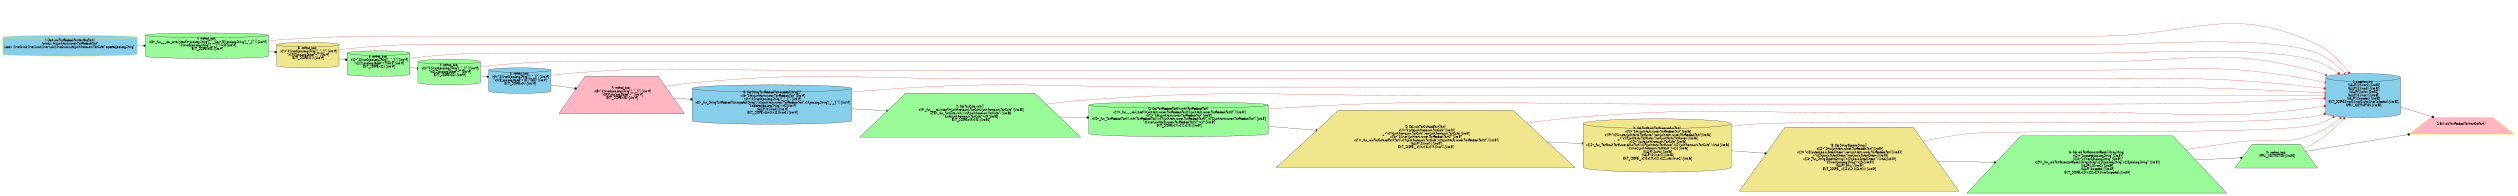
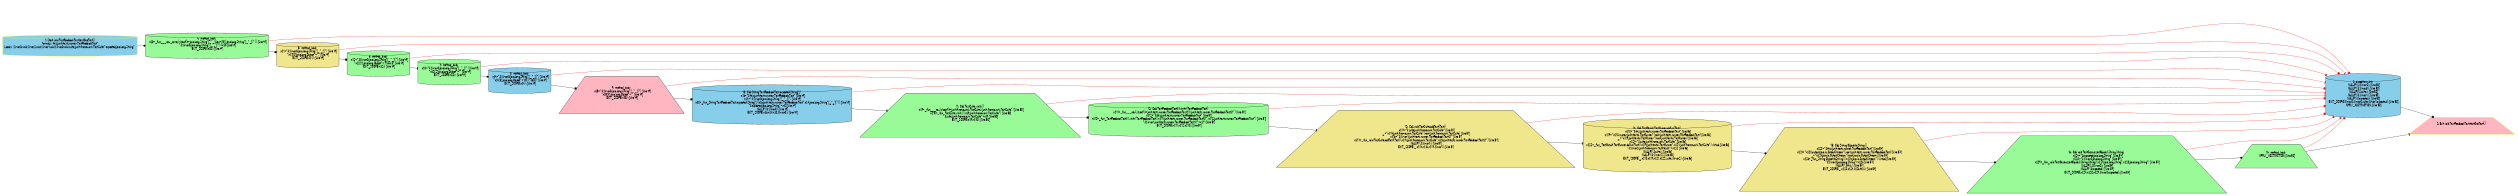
edge "17:  method_body APPLY_ABSTRACTION; [line 58]" -> "2: Exit void TextFeedbackTest.testOneTest()": arrowhead box -> tee
